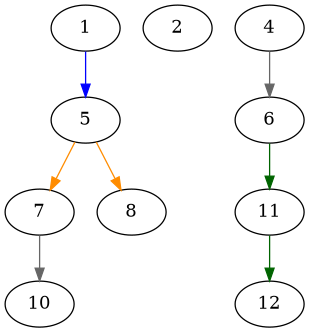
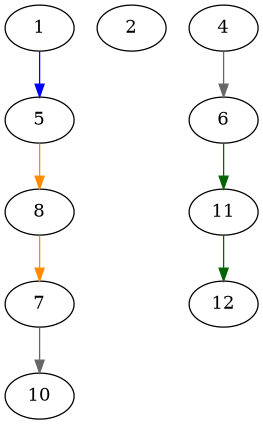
edge "5" -> "7": now "8" -> "7"
